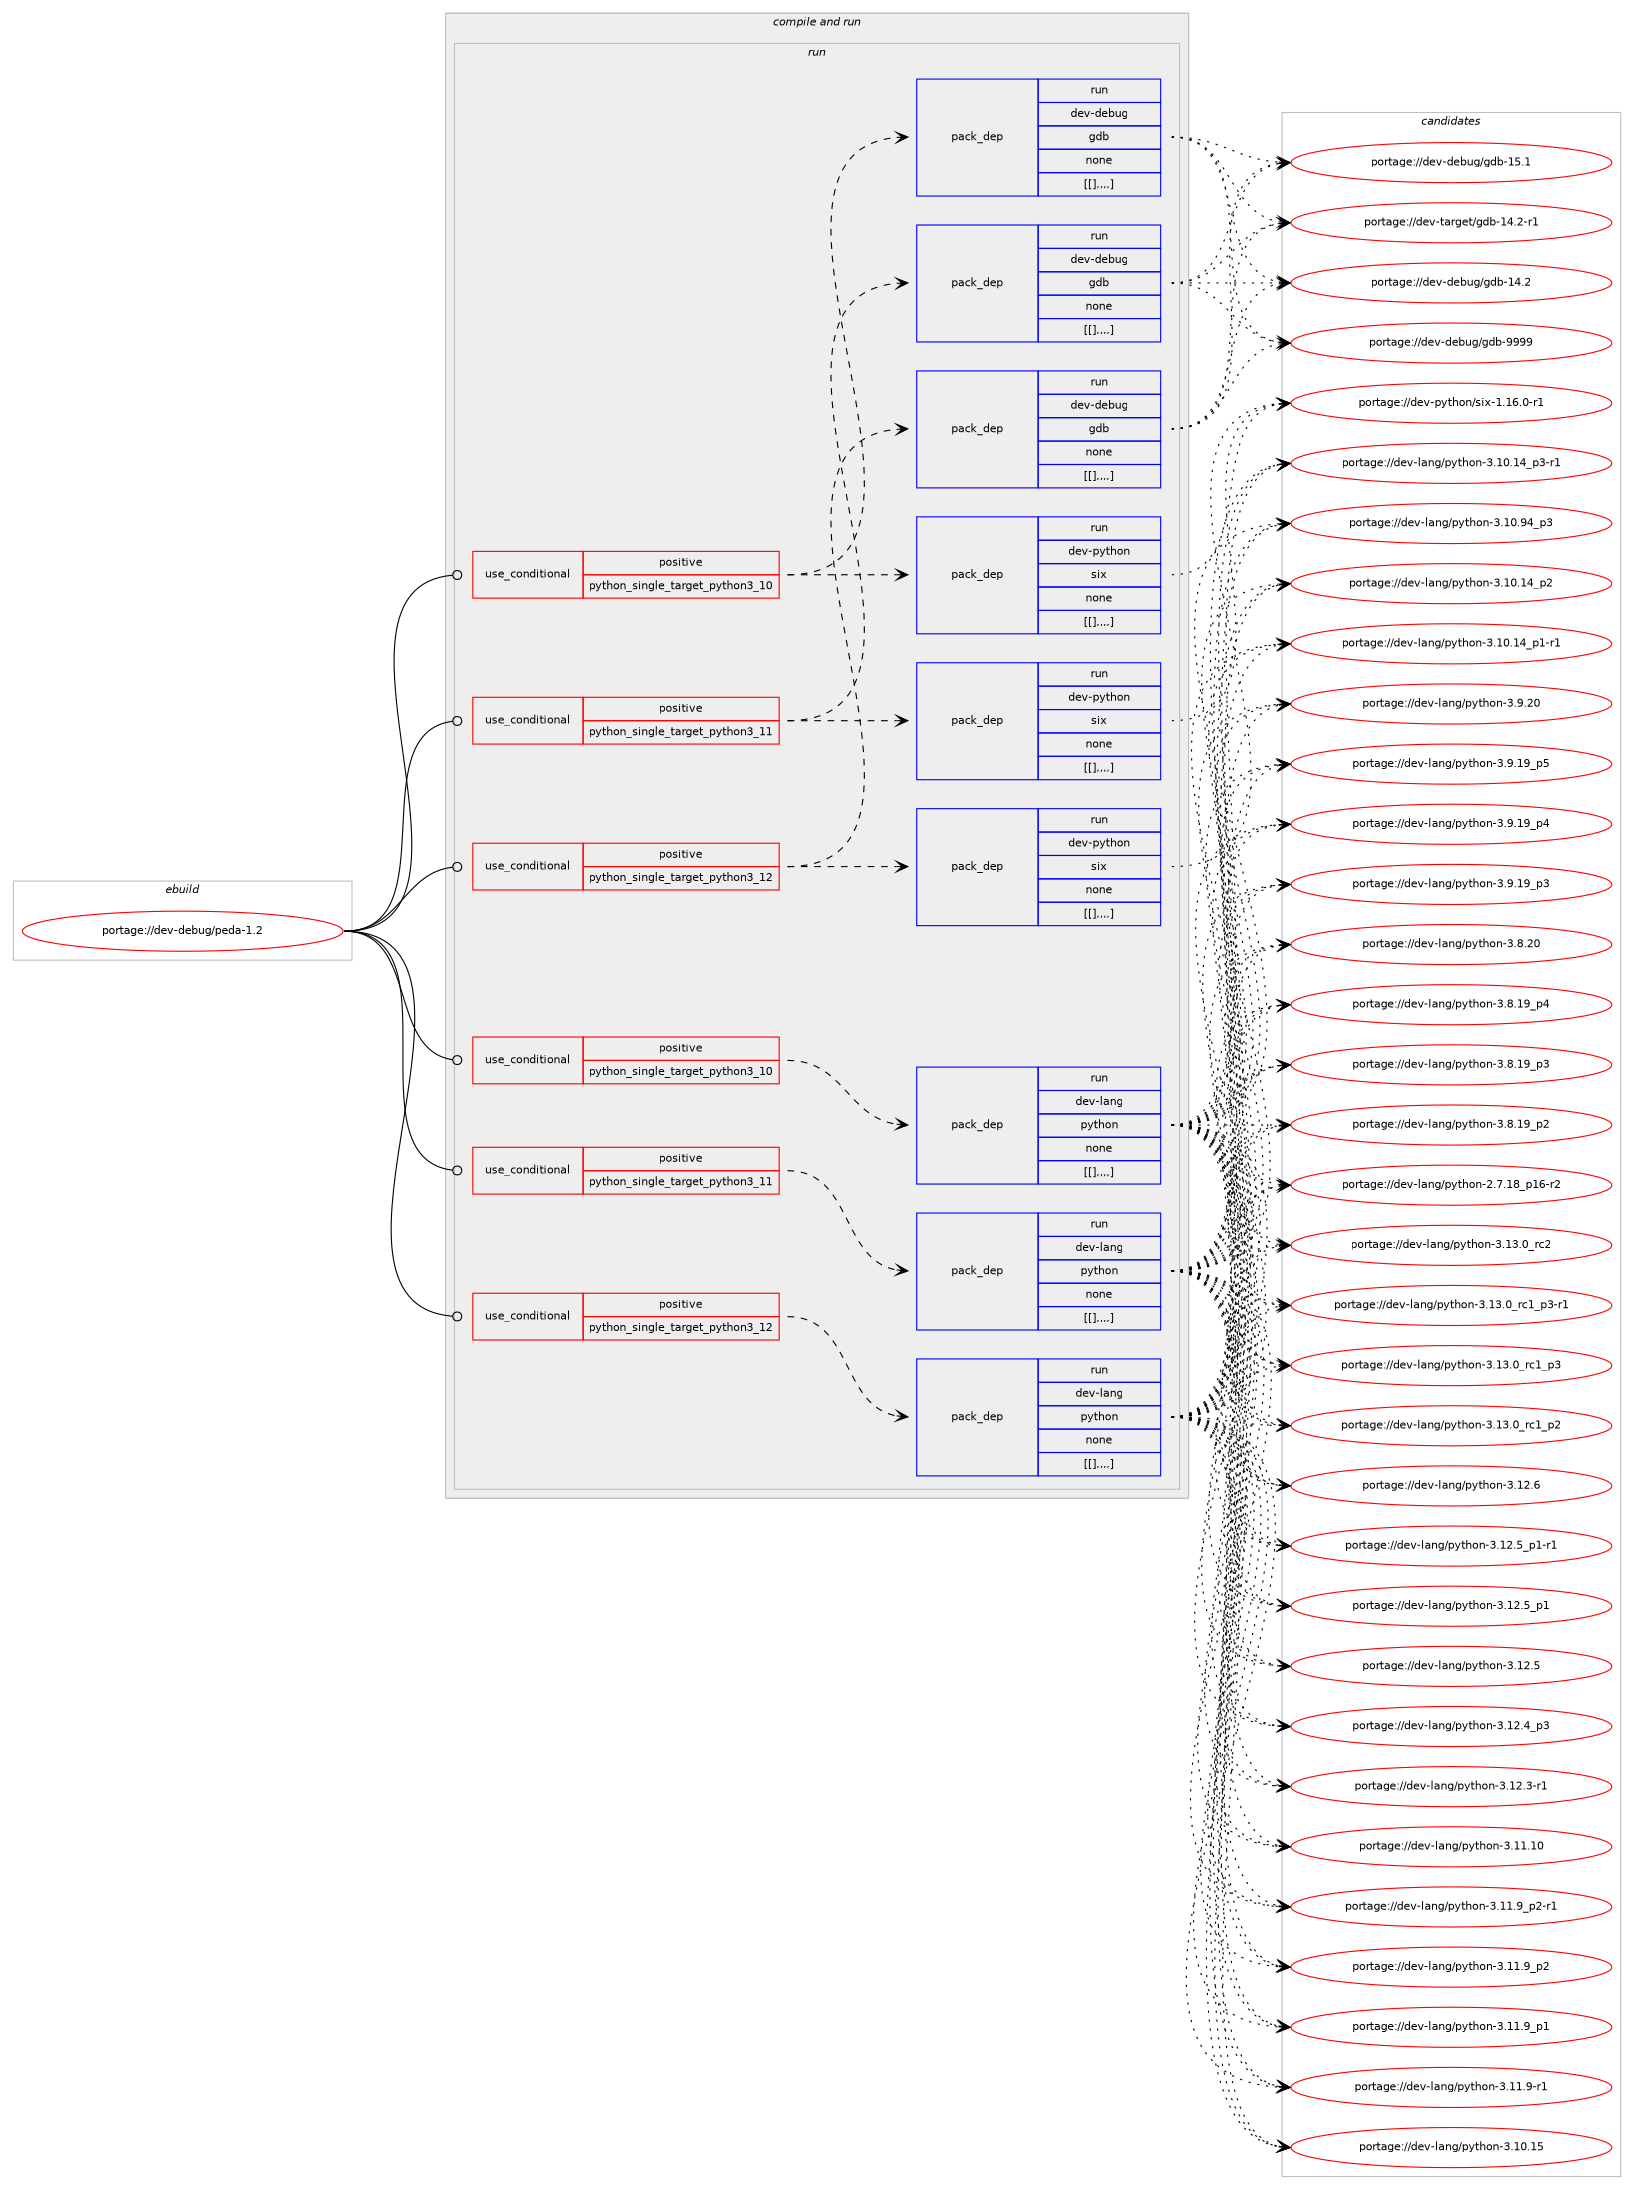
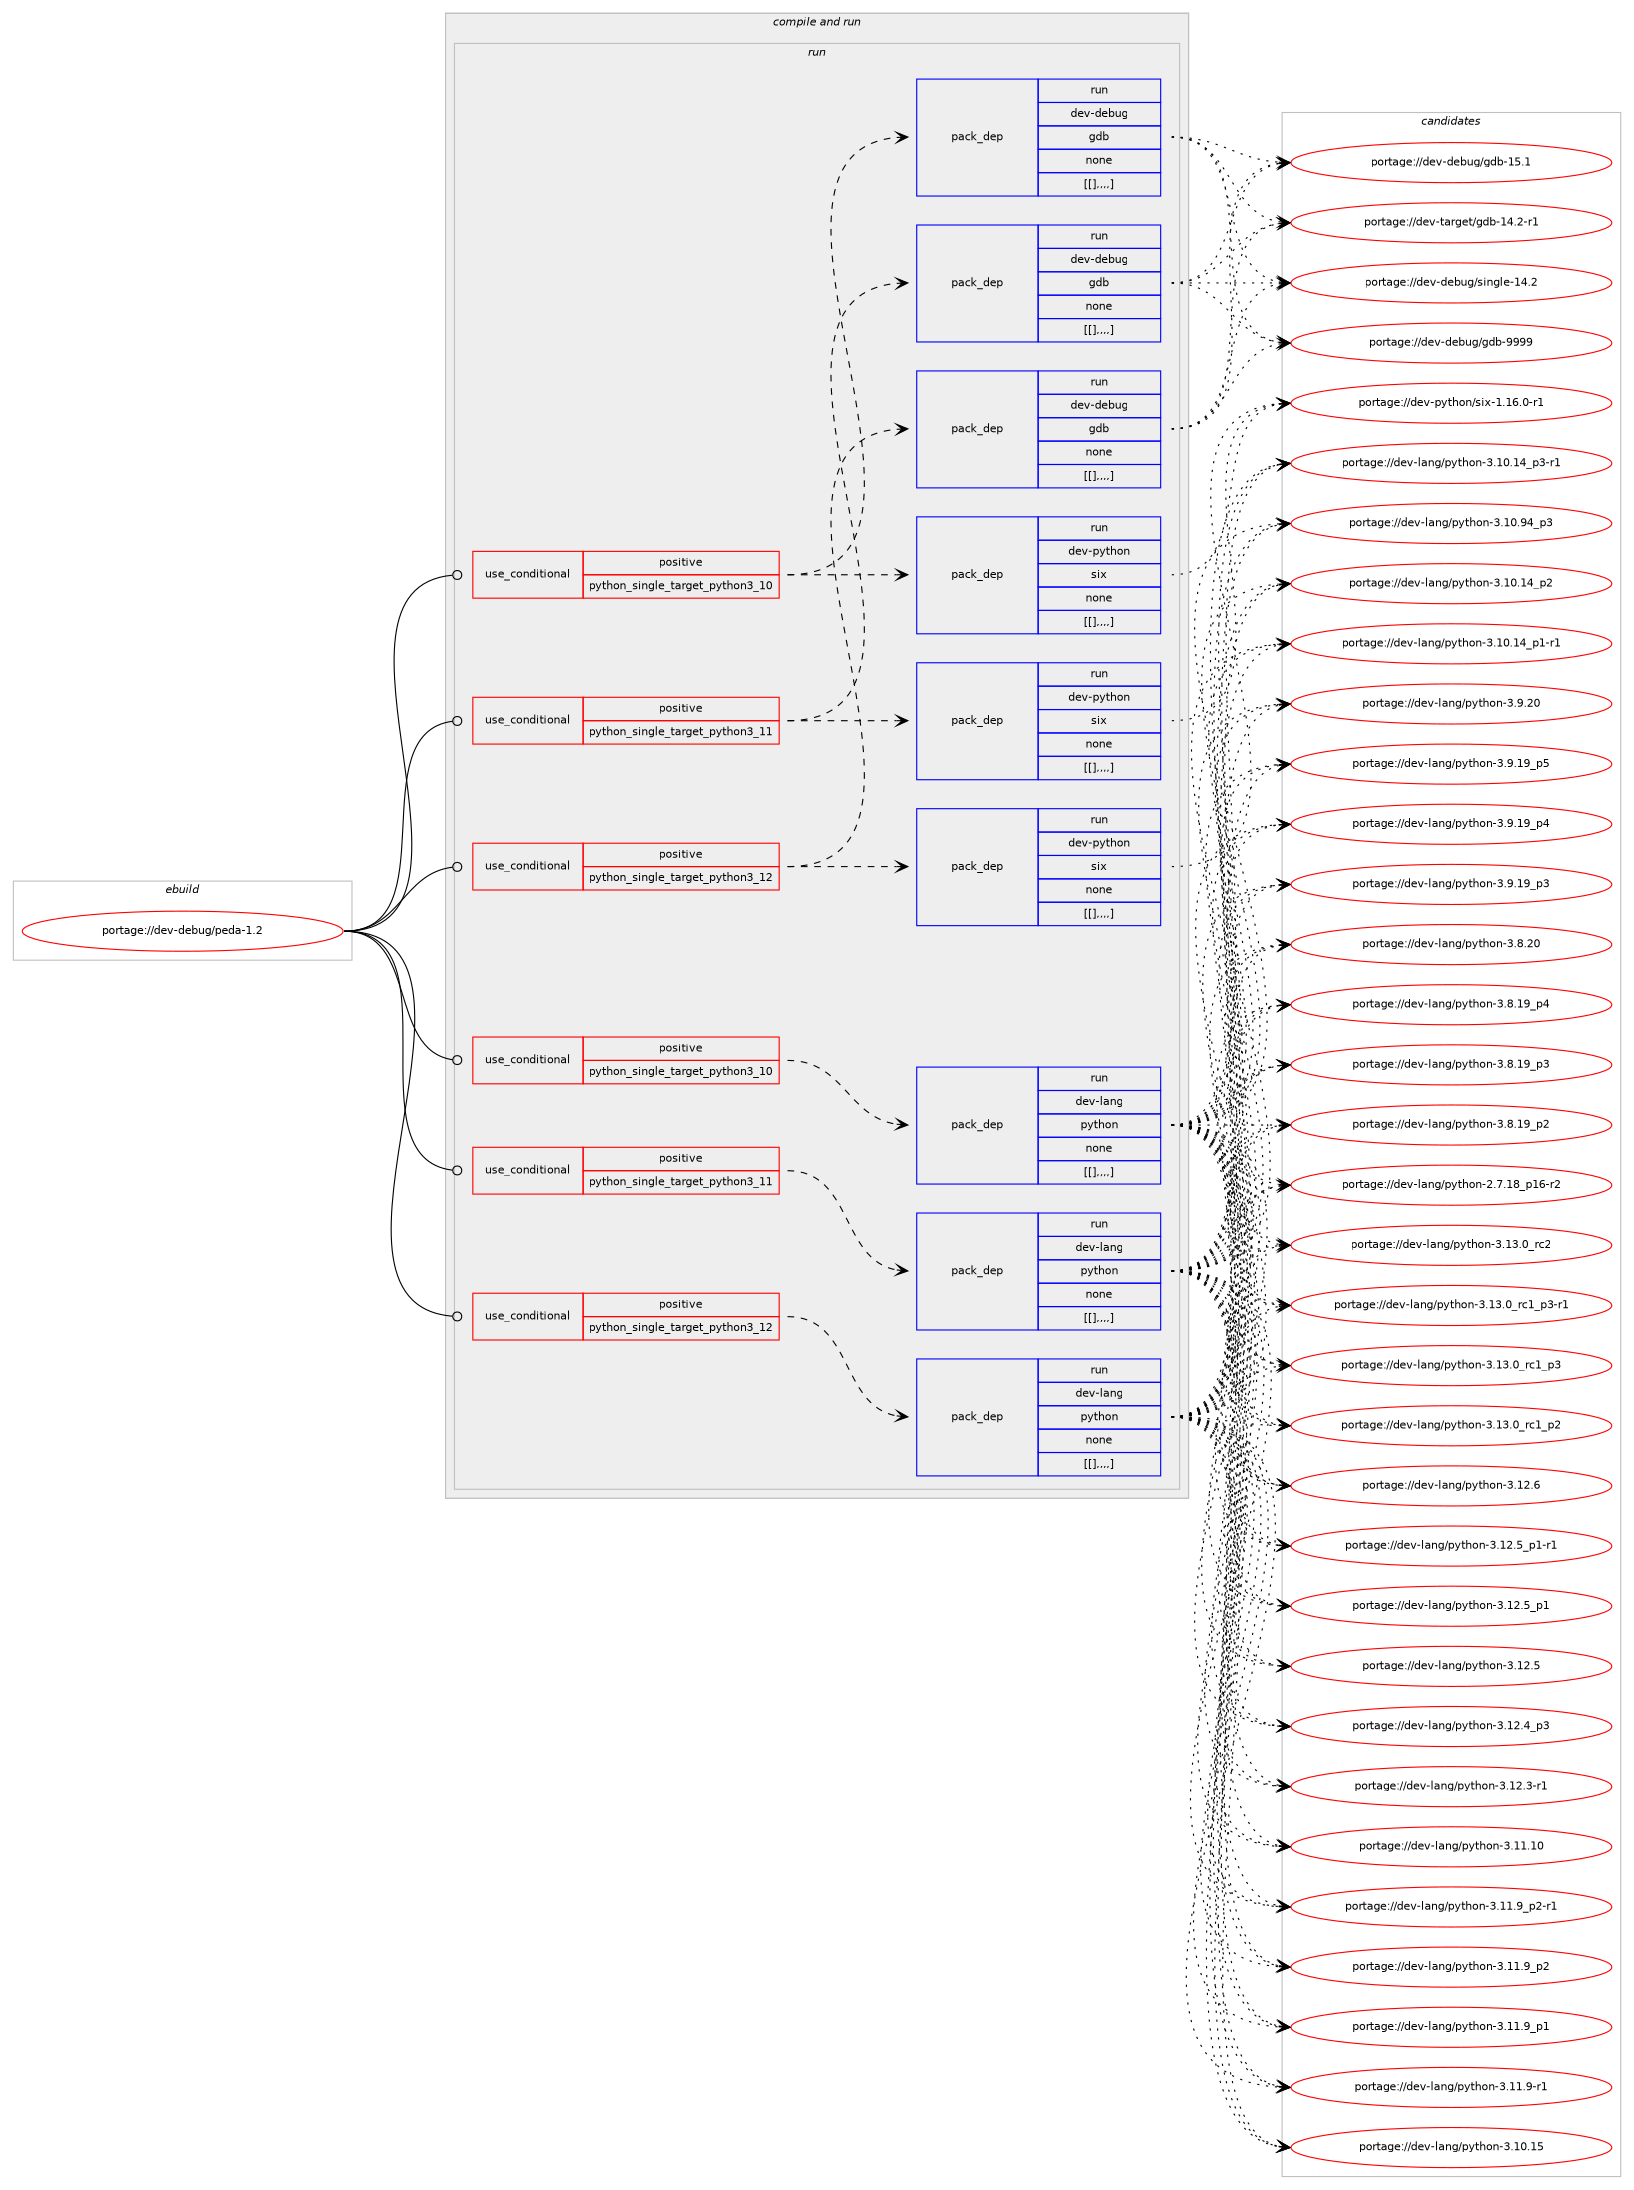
node "portage://dev-debug/gdb-14.2": label "portage://dev-debug/gdb-14.2" -> "portage://dev-debug/single-14.2"
